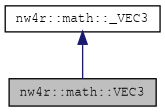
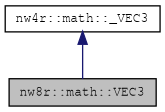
node "nw4r::math::VEC3": label "nw4r::math::VEC3" -> "nw8r::math::VEC3"
